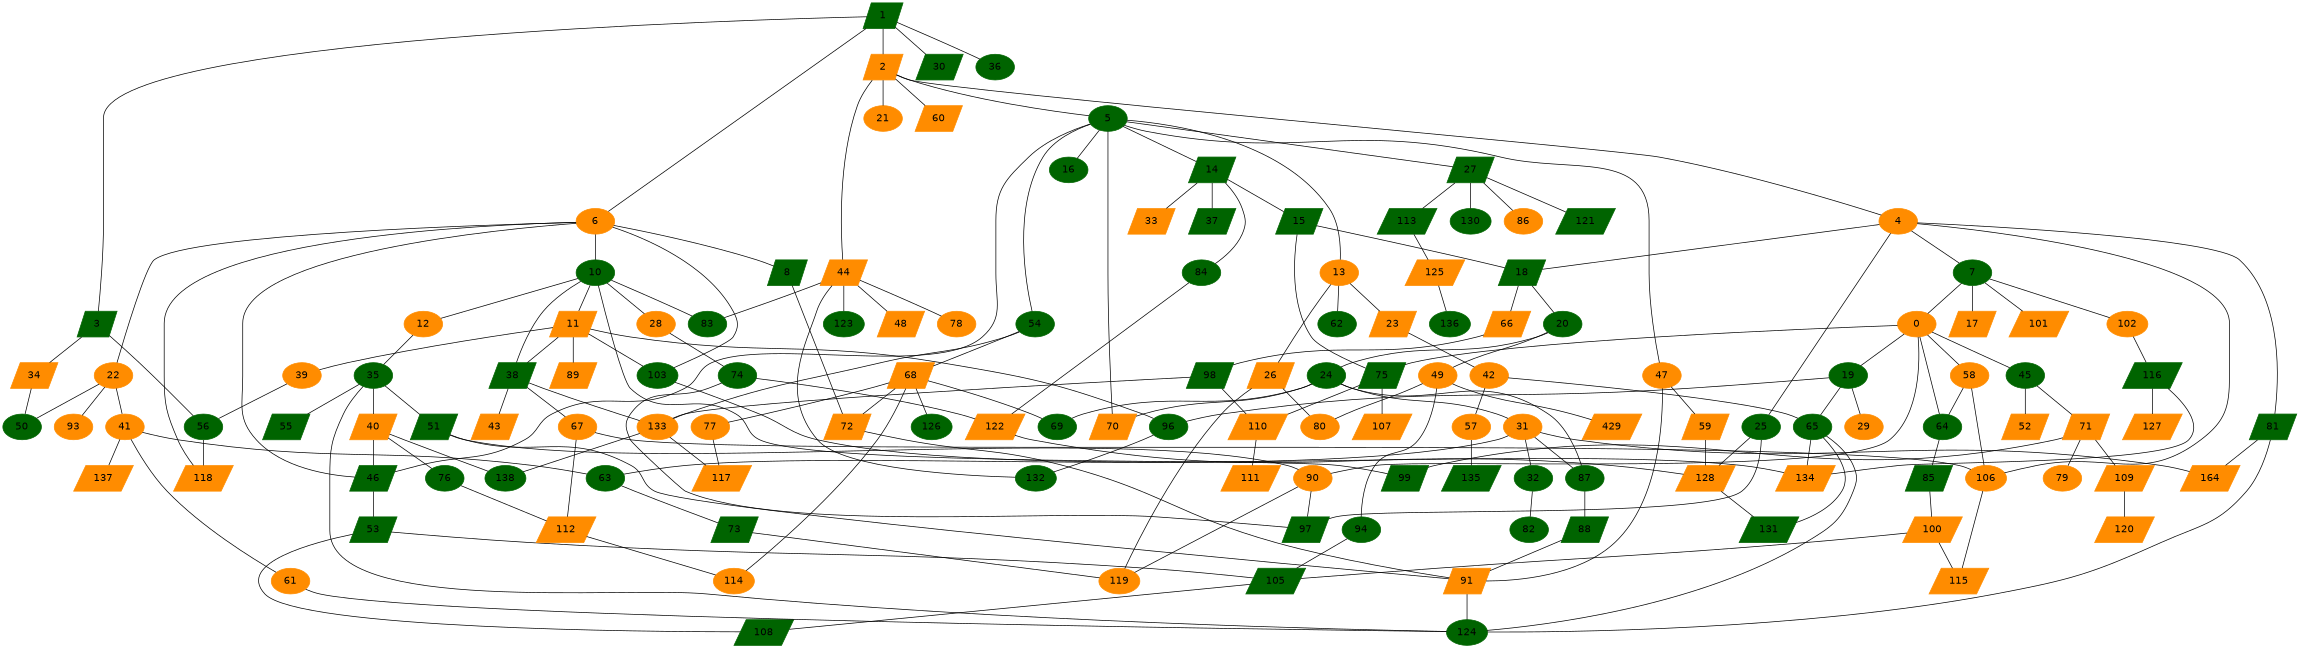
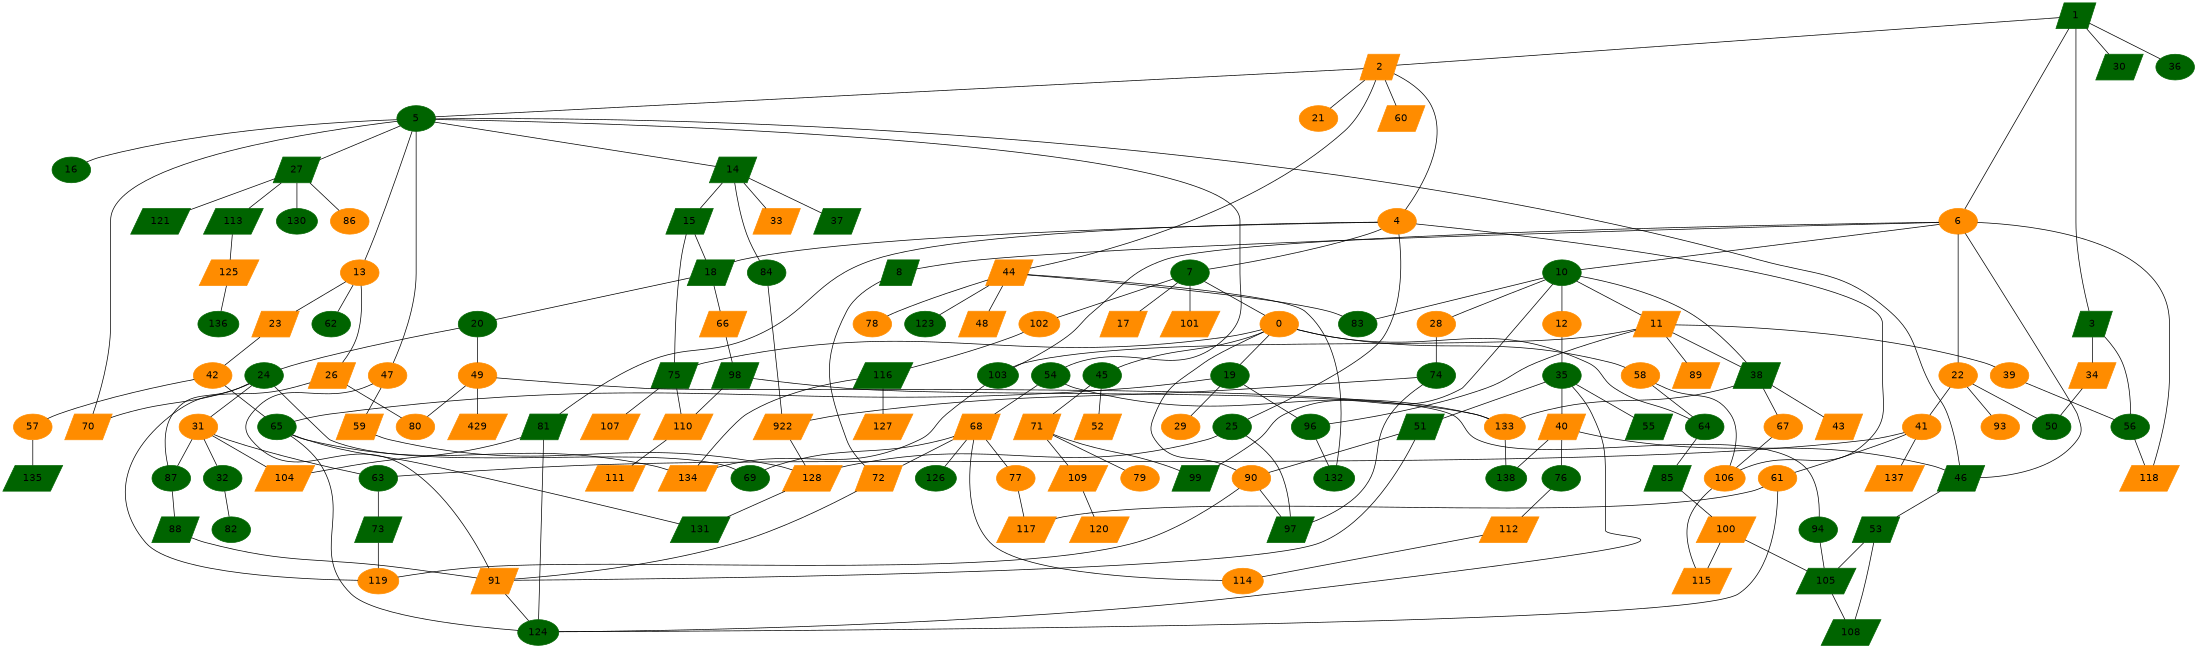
node "122": label "122" -> "922"
edge "133" -- "117": now "61" -- "117"
edge "67" -- "112": removed
node "164": label "164" -> "104"
